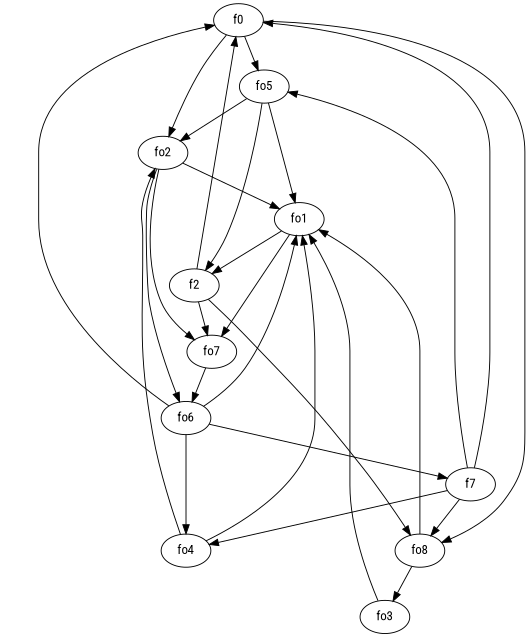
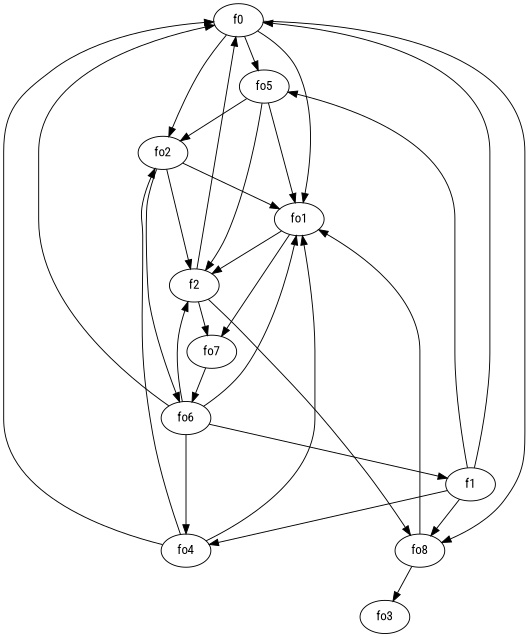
edge "fo4" -> "f0": added
edge "fo2" -> "fo7": now "fo2" -> "f2"
edge "fo6" -> "f2": added
edge "fo3" -> "fo1": now "f0" -> "fo1"
node "f7": label "f7" -> "f1"
